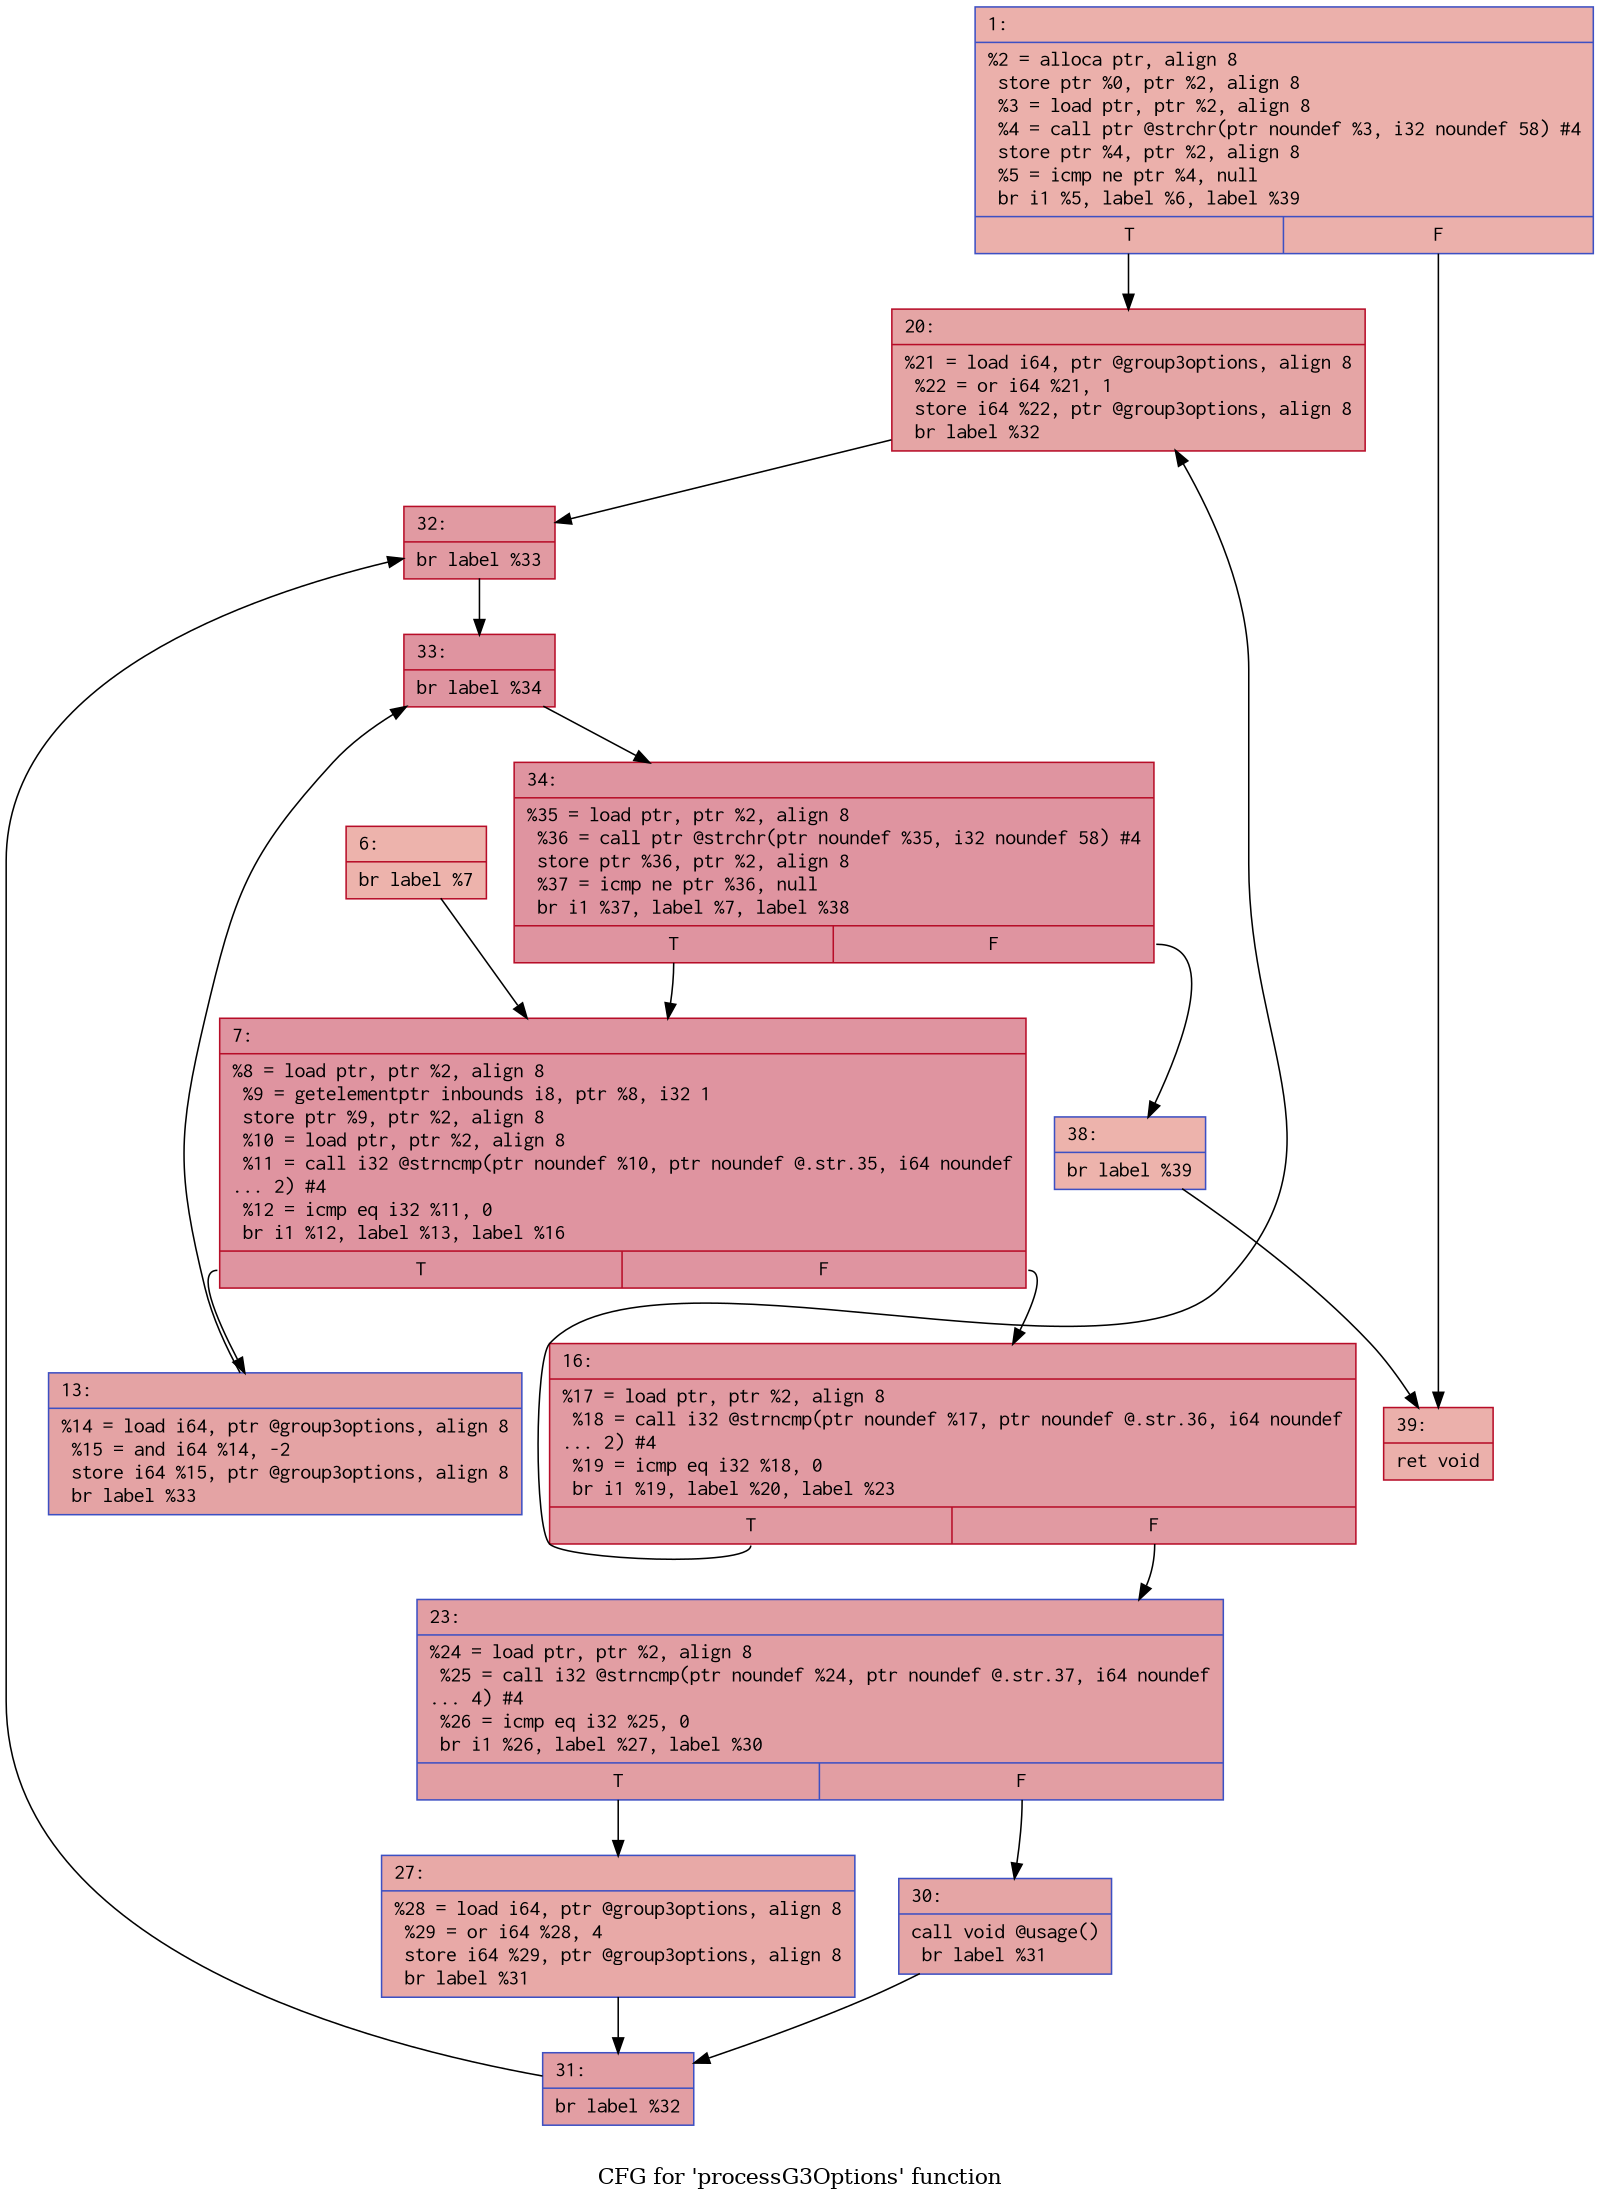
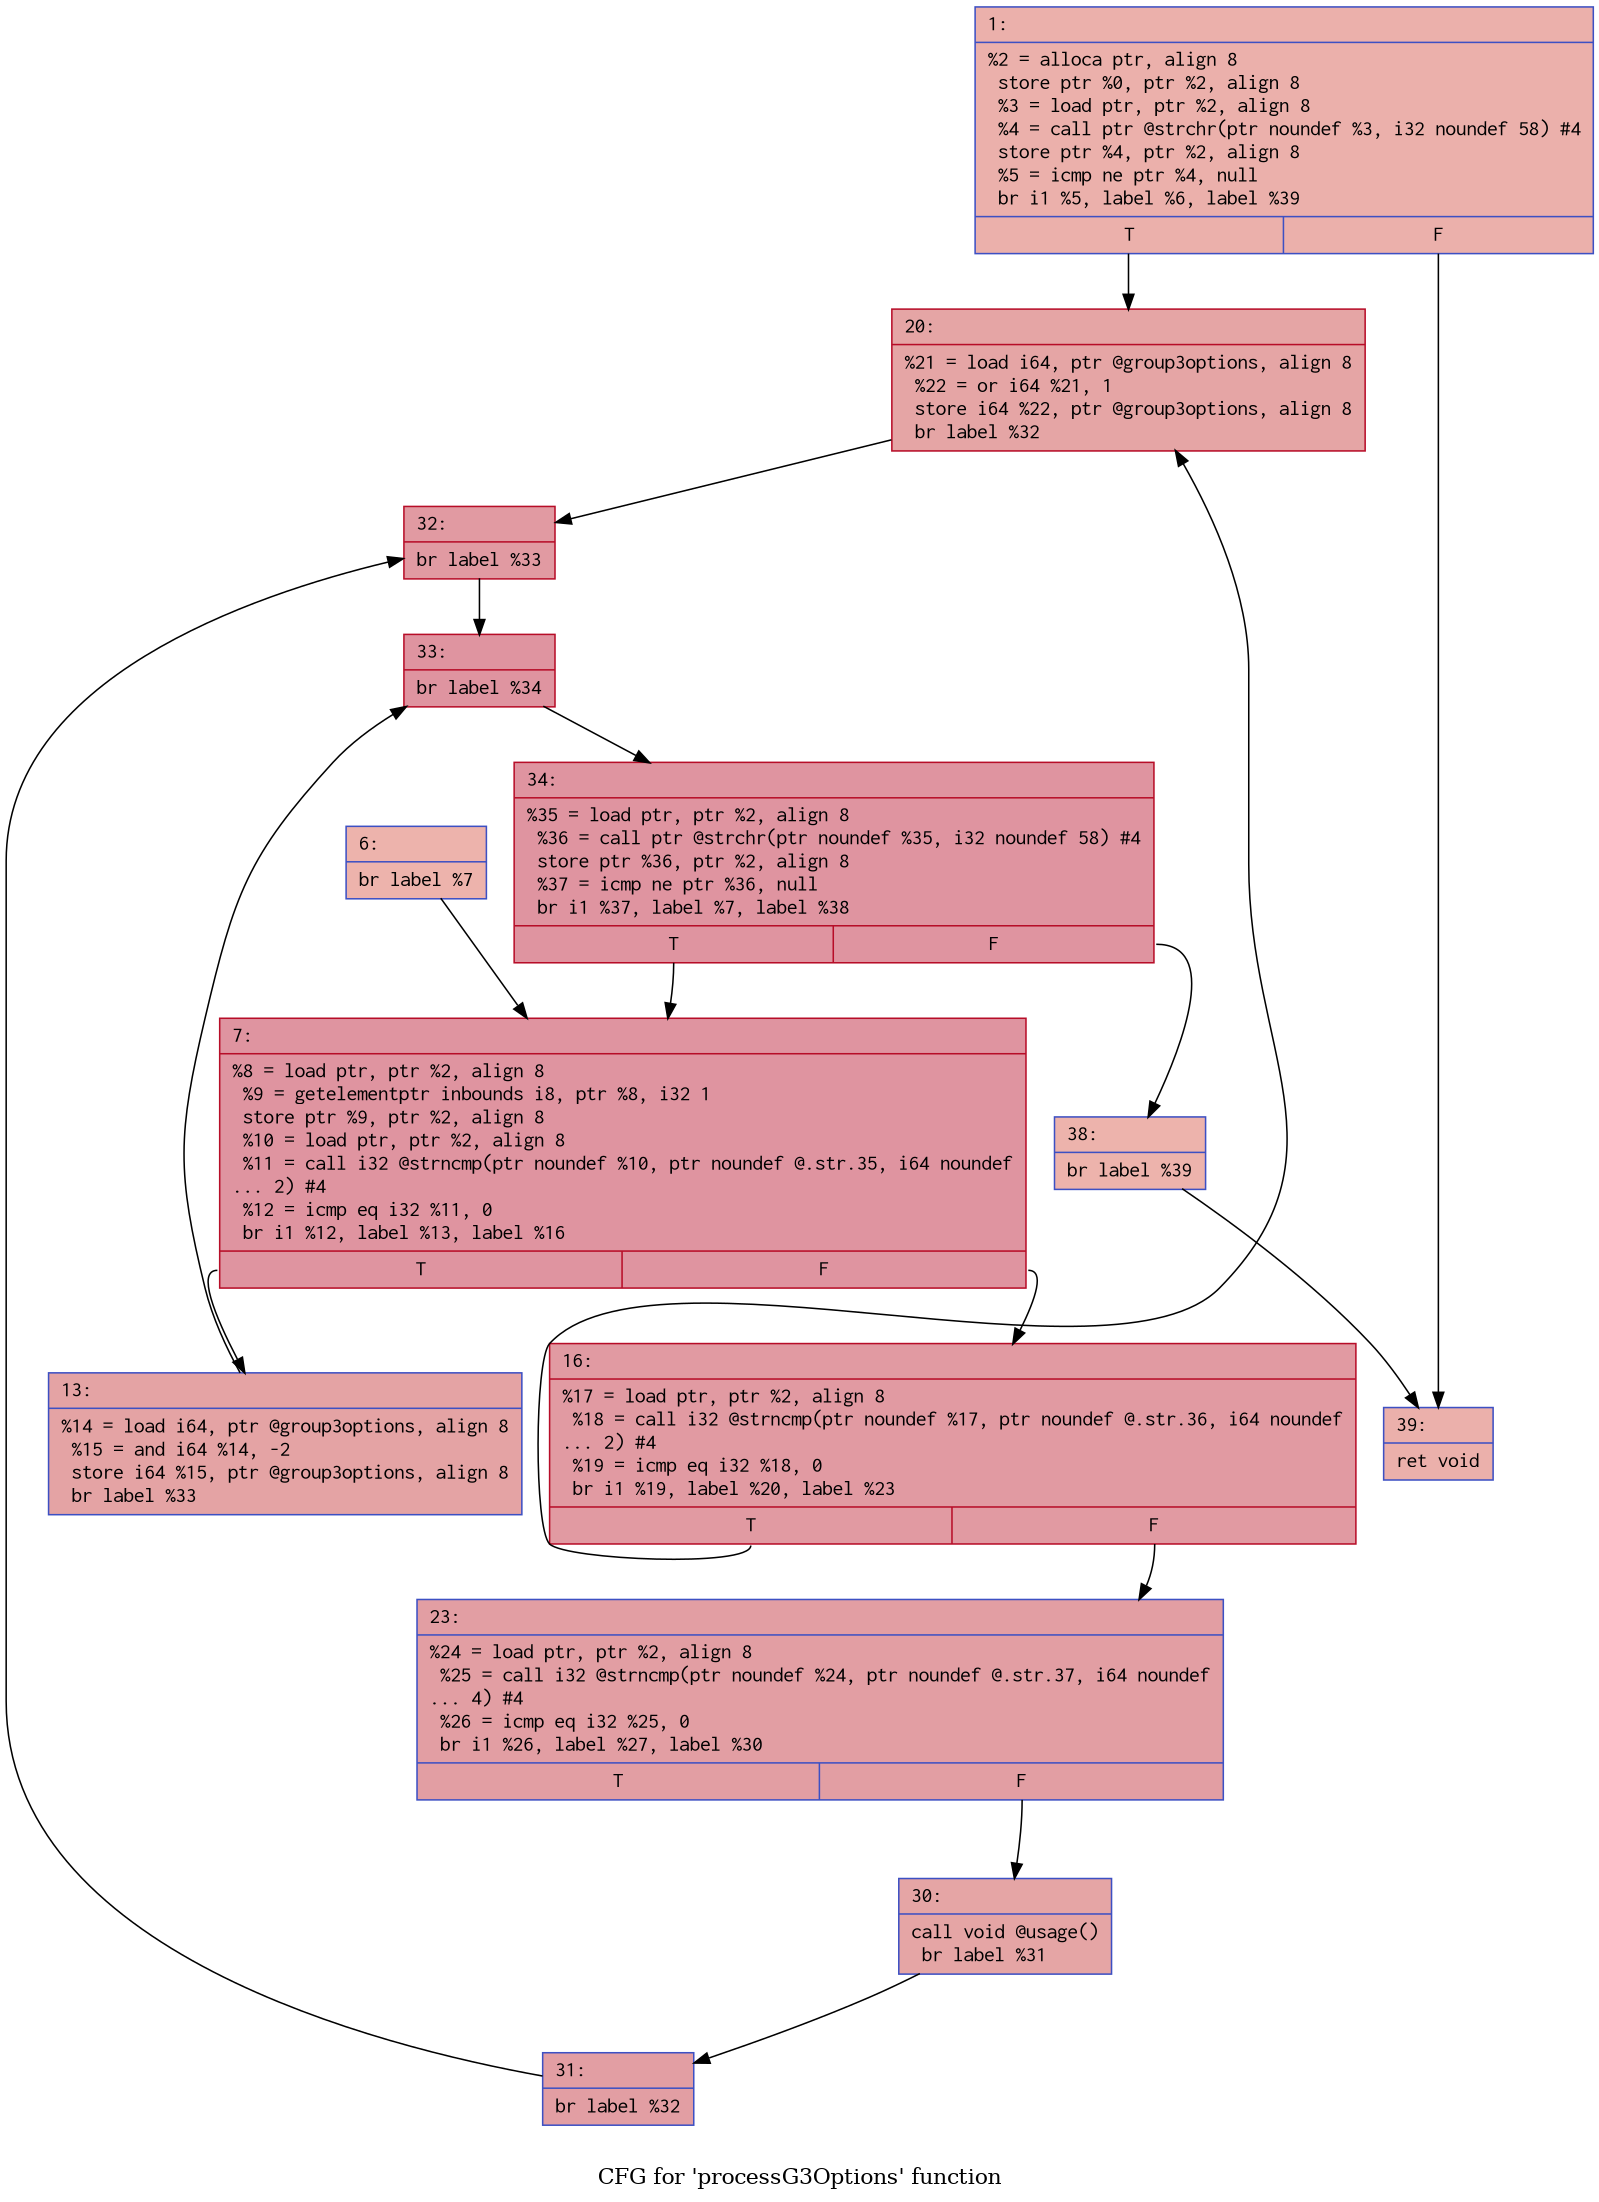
node "6:": color #b70d28ff -> #3d50c3ff
node "39:": color #b70d28ff -> #3d50c3ff
node "27:": removed
